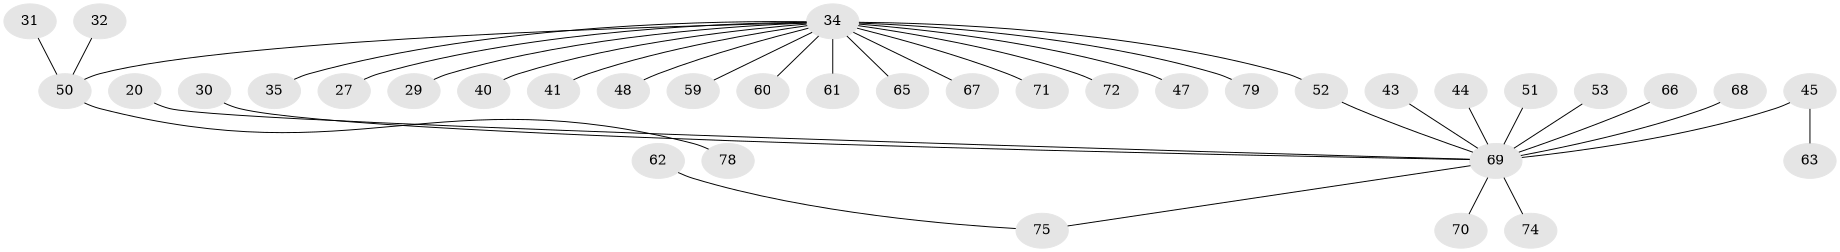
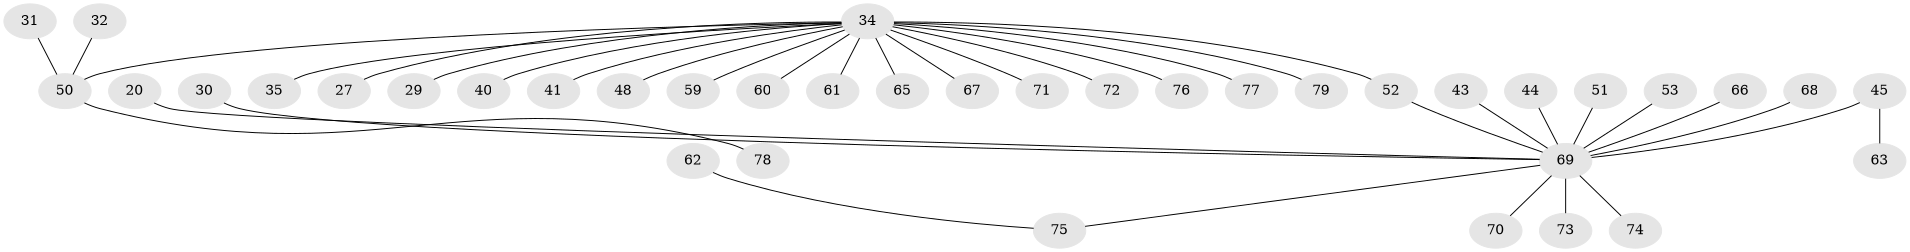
node "76": added
node "47": label "47" -> "77"
node "73": added
